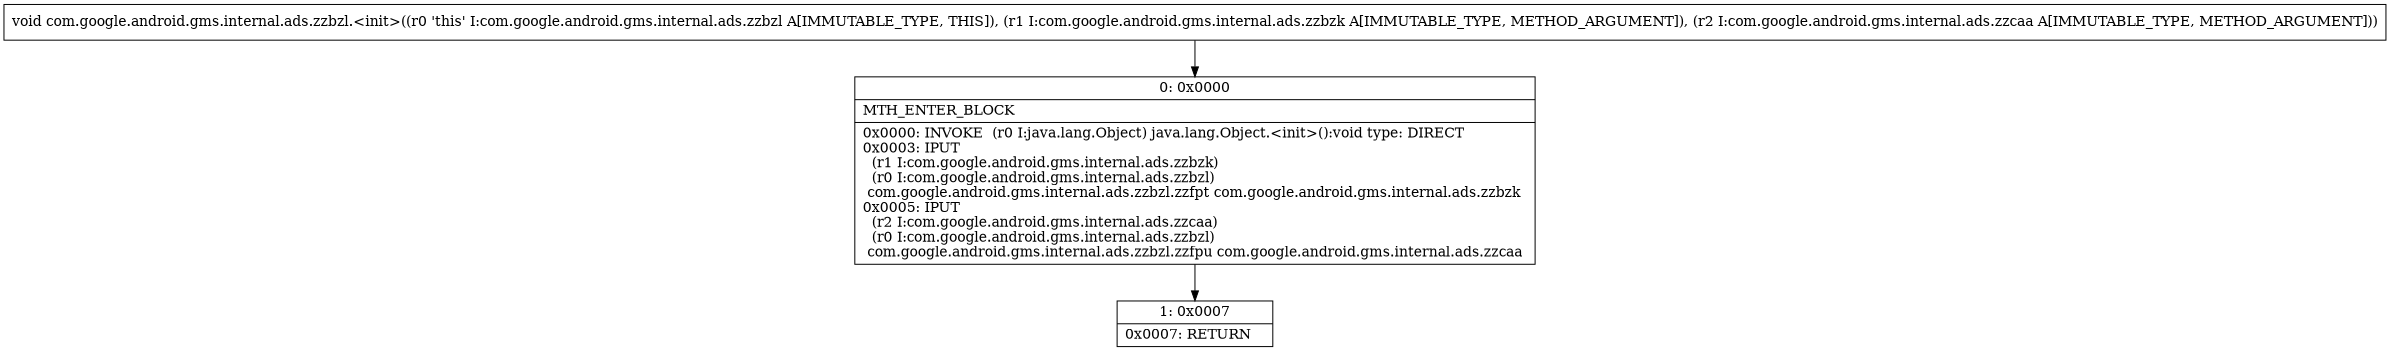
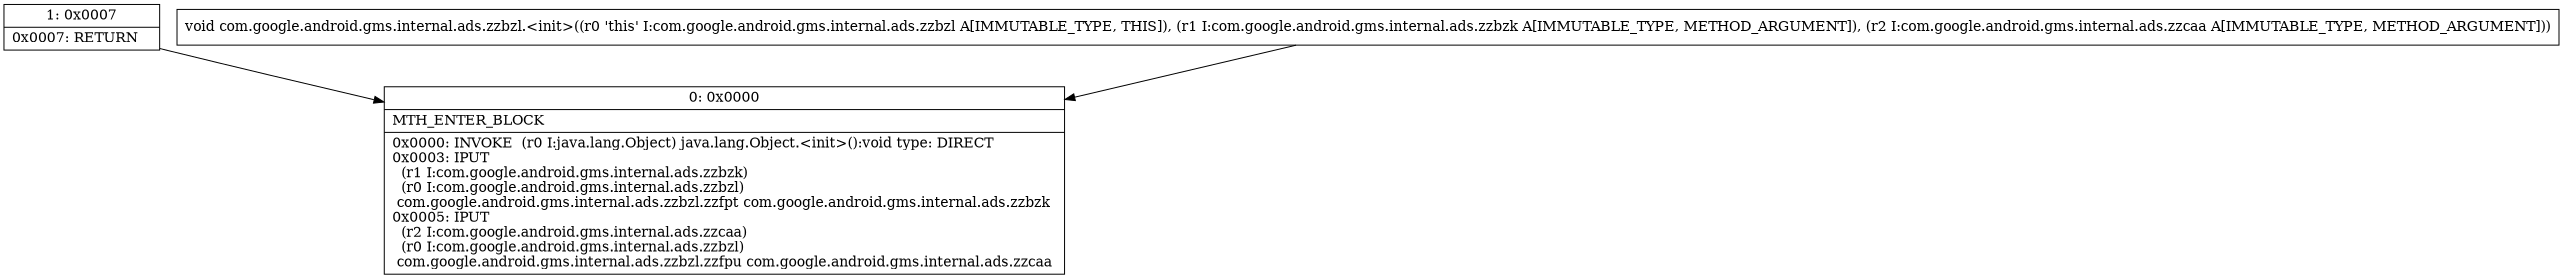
edge "0: 0x0000" -> "1: 0x0007": reversed
